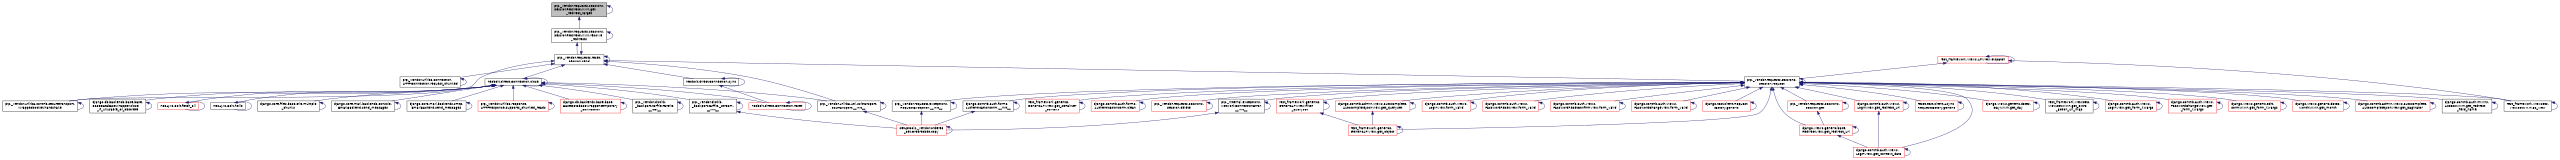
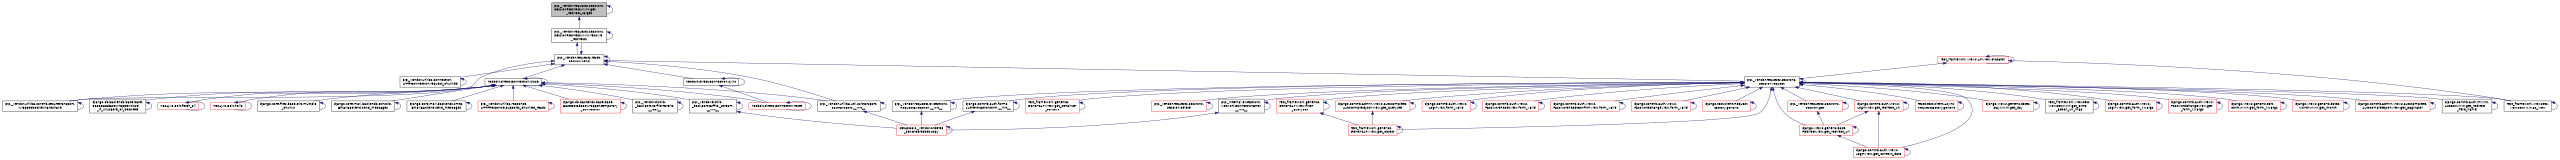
node "neo4j.io.Bolt.hello": color black -> red
node "django.contrib.auth.forms. AuthenticationForm.clean": removed
edge "django.views.generic.base. RedirectView.get_redirect_url" -> "django.contrib.auth.views. LoginView.get_redirect_url": added
